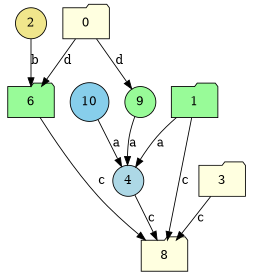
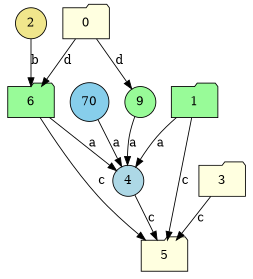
node "10": label "10" -> "70"
edge "6" -> "4": added, label "a"
node "8": label "8" -> "5"
